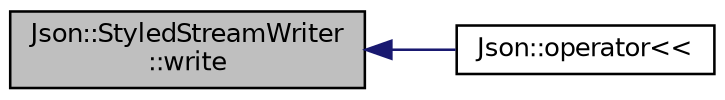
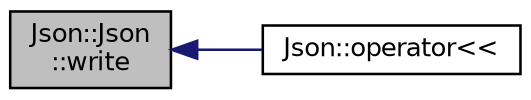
node "Json::StyledStreamWriter ::write": label "Json::StyledStreamWriter ::write" -> "Json::Json ::write"
